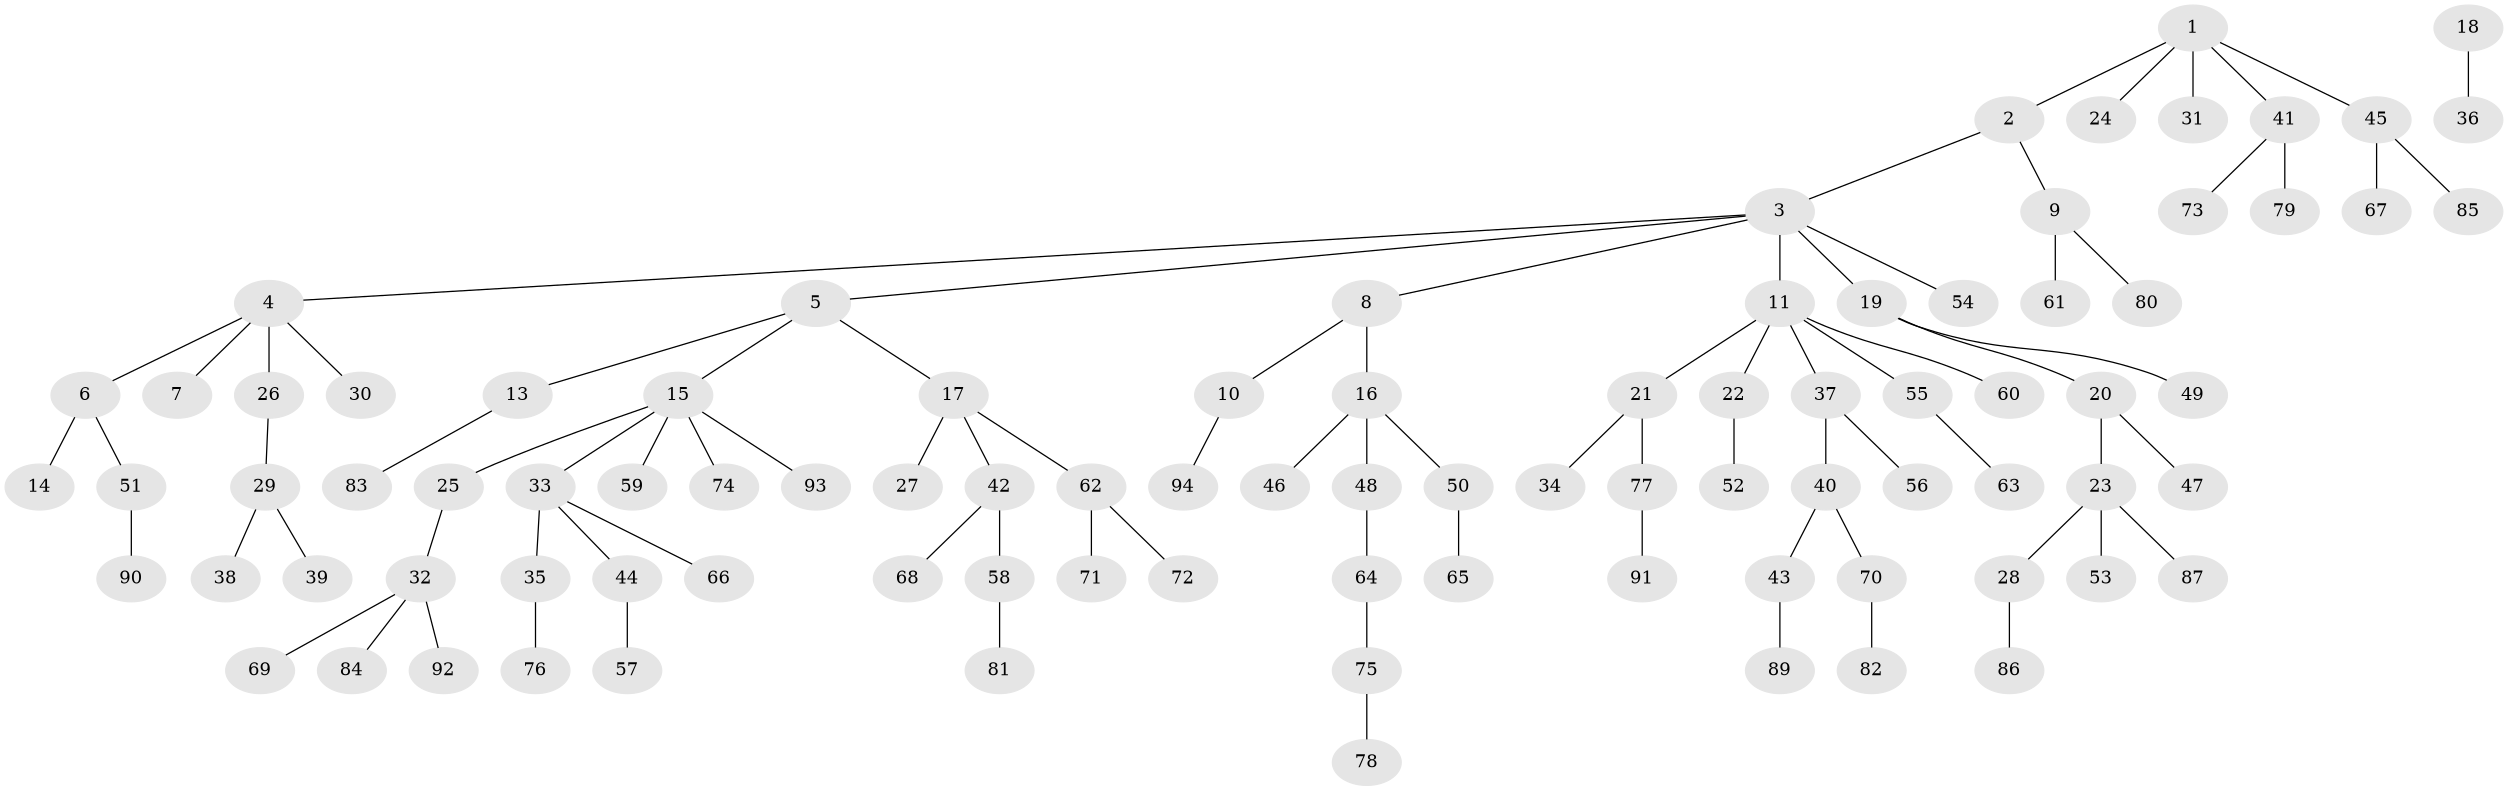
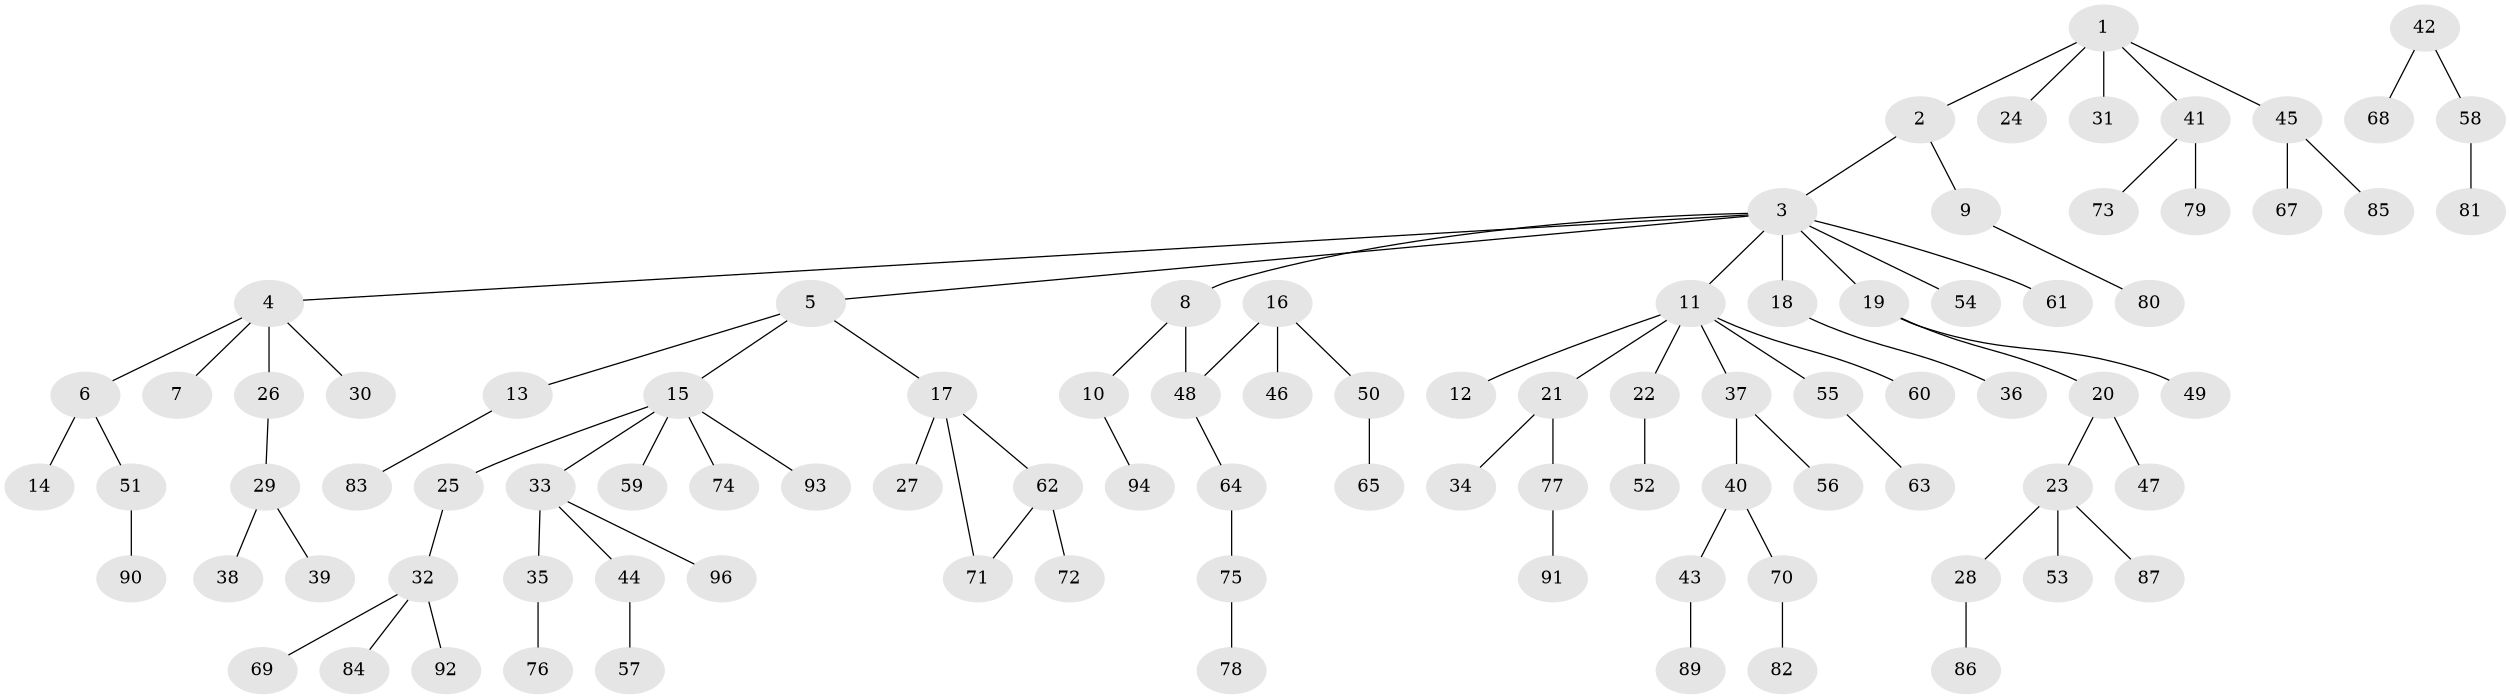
edge "3" -- "18": added
edge "9" -- "61": now "3" -- "61"
edge "8" -- "16": now "8" -- "48"
node "12": added
edge "17" -- "42": now "17" -- "71"
node "66": label "66" -> "96"
